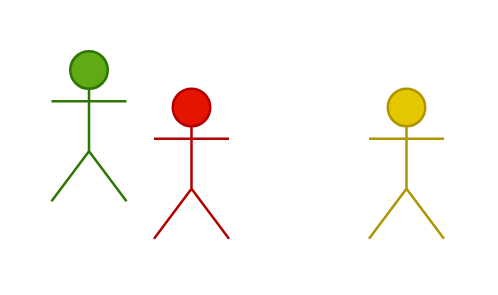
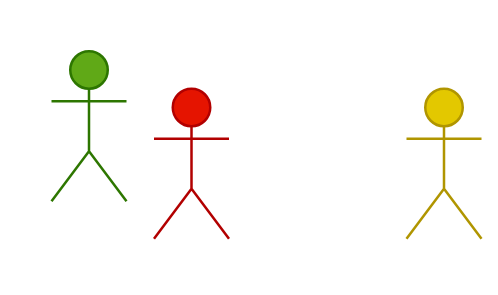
node "System": moved (406, 164) -> (444, 164)
